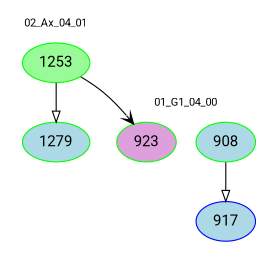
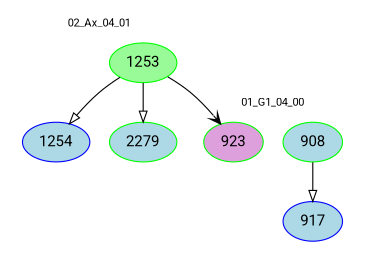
node "1254": added
node "1279": label "1279" -> "2279"
